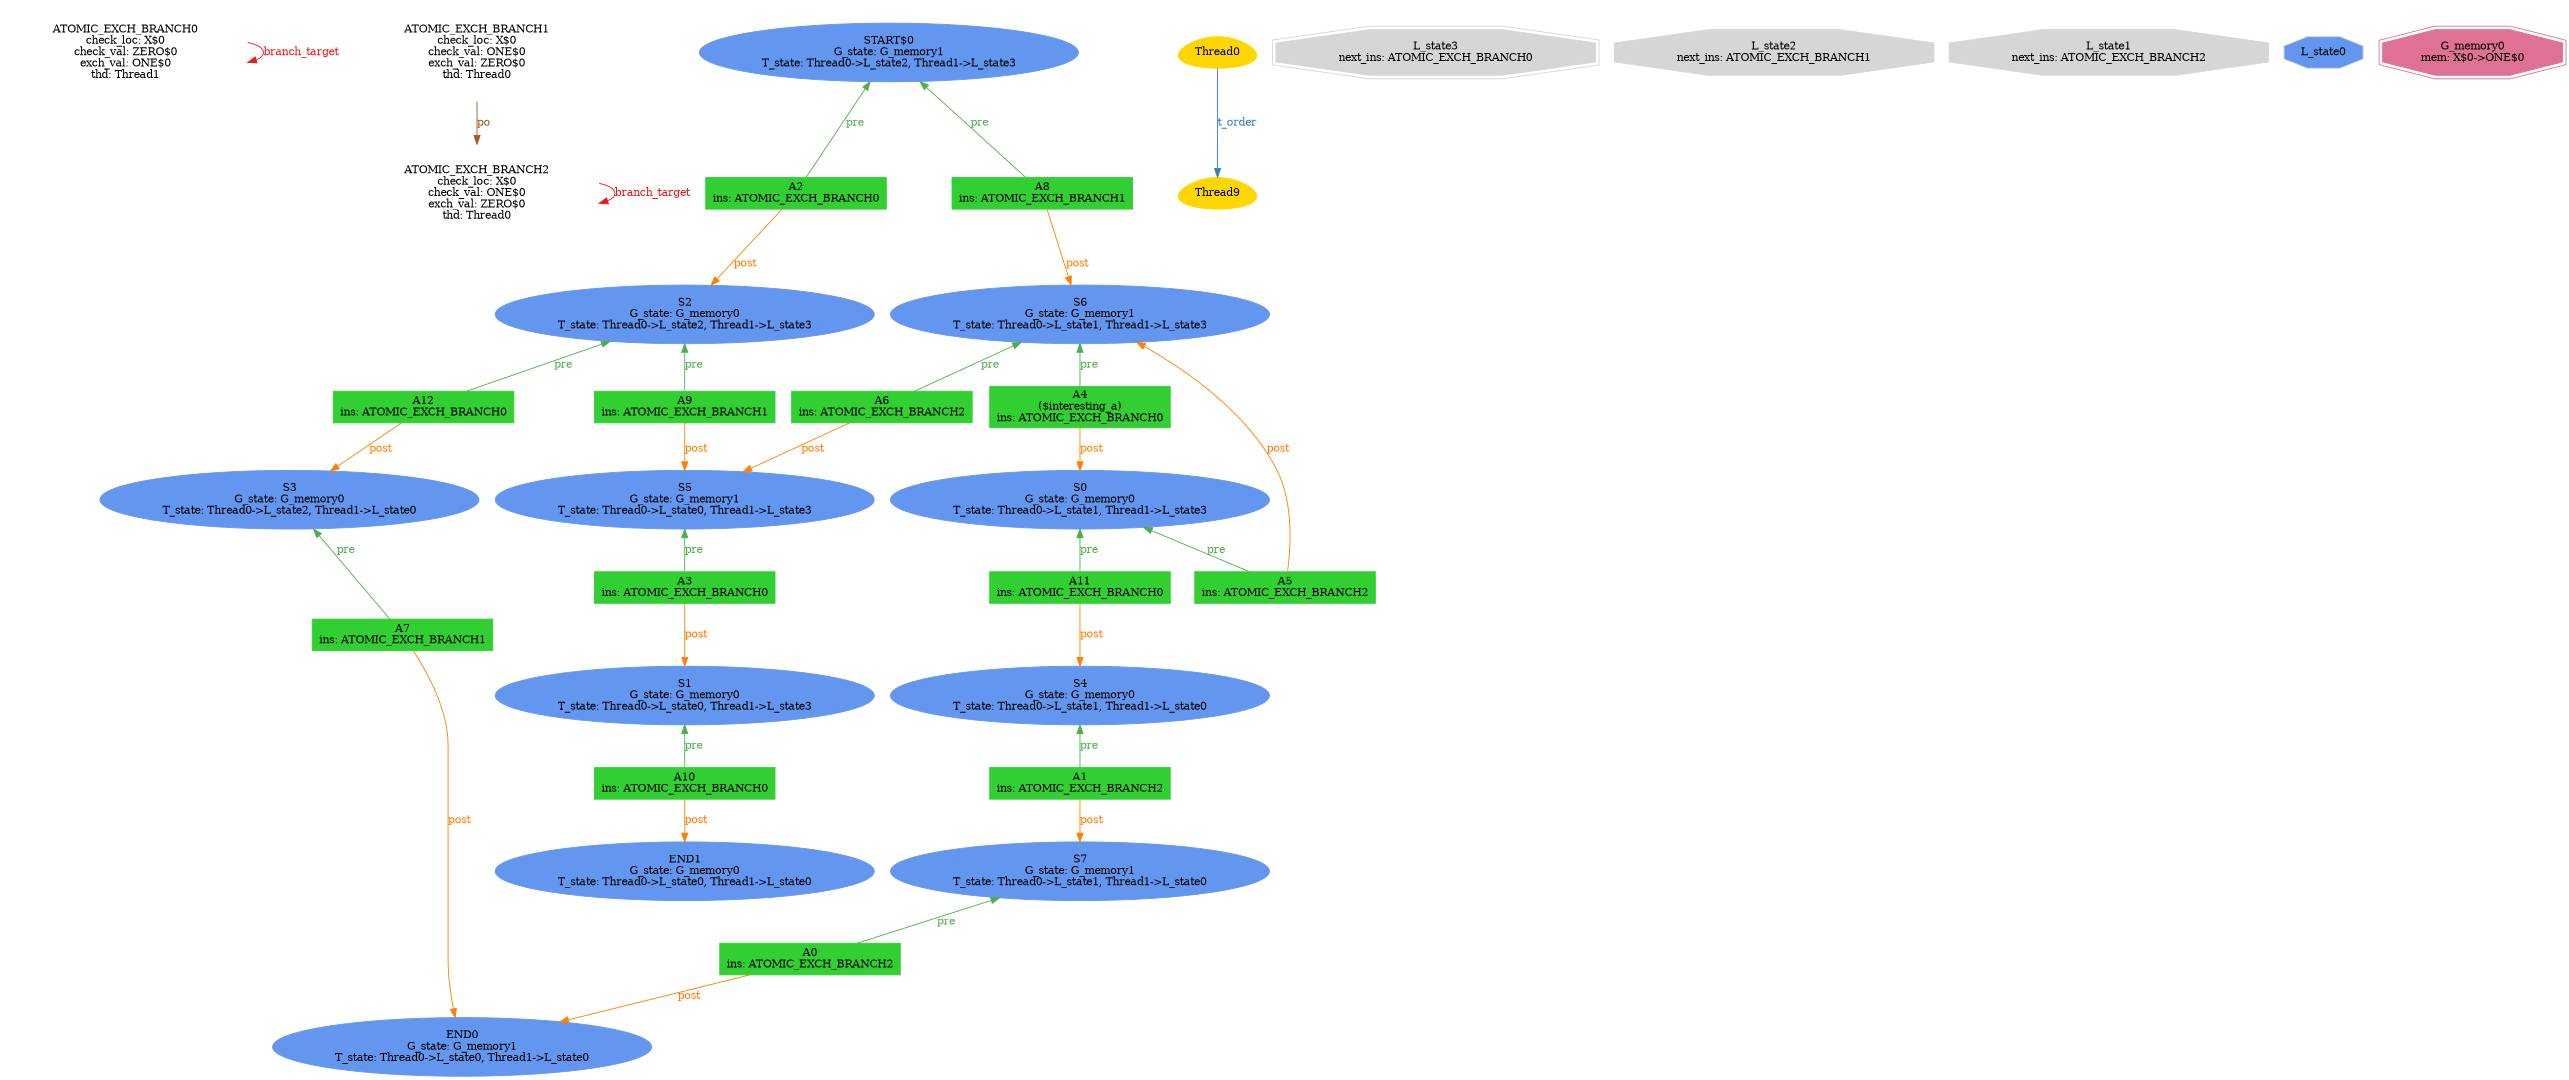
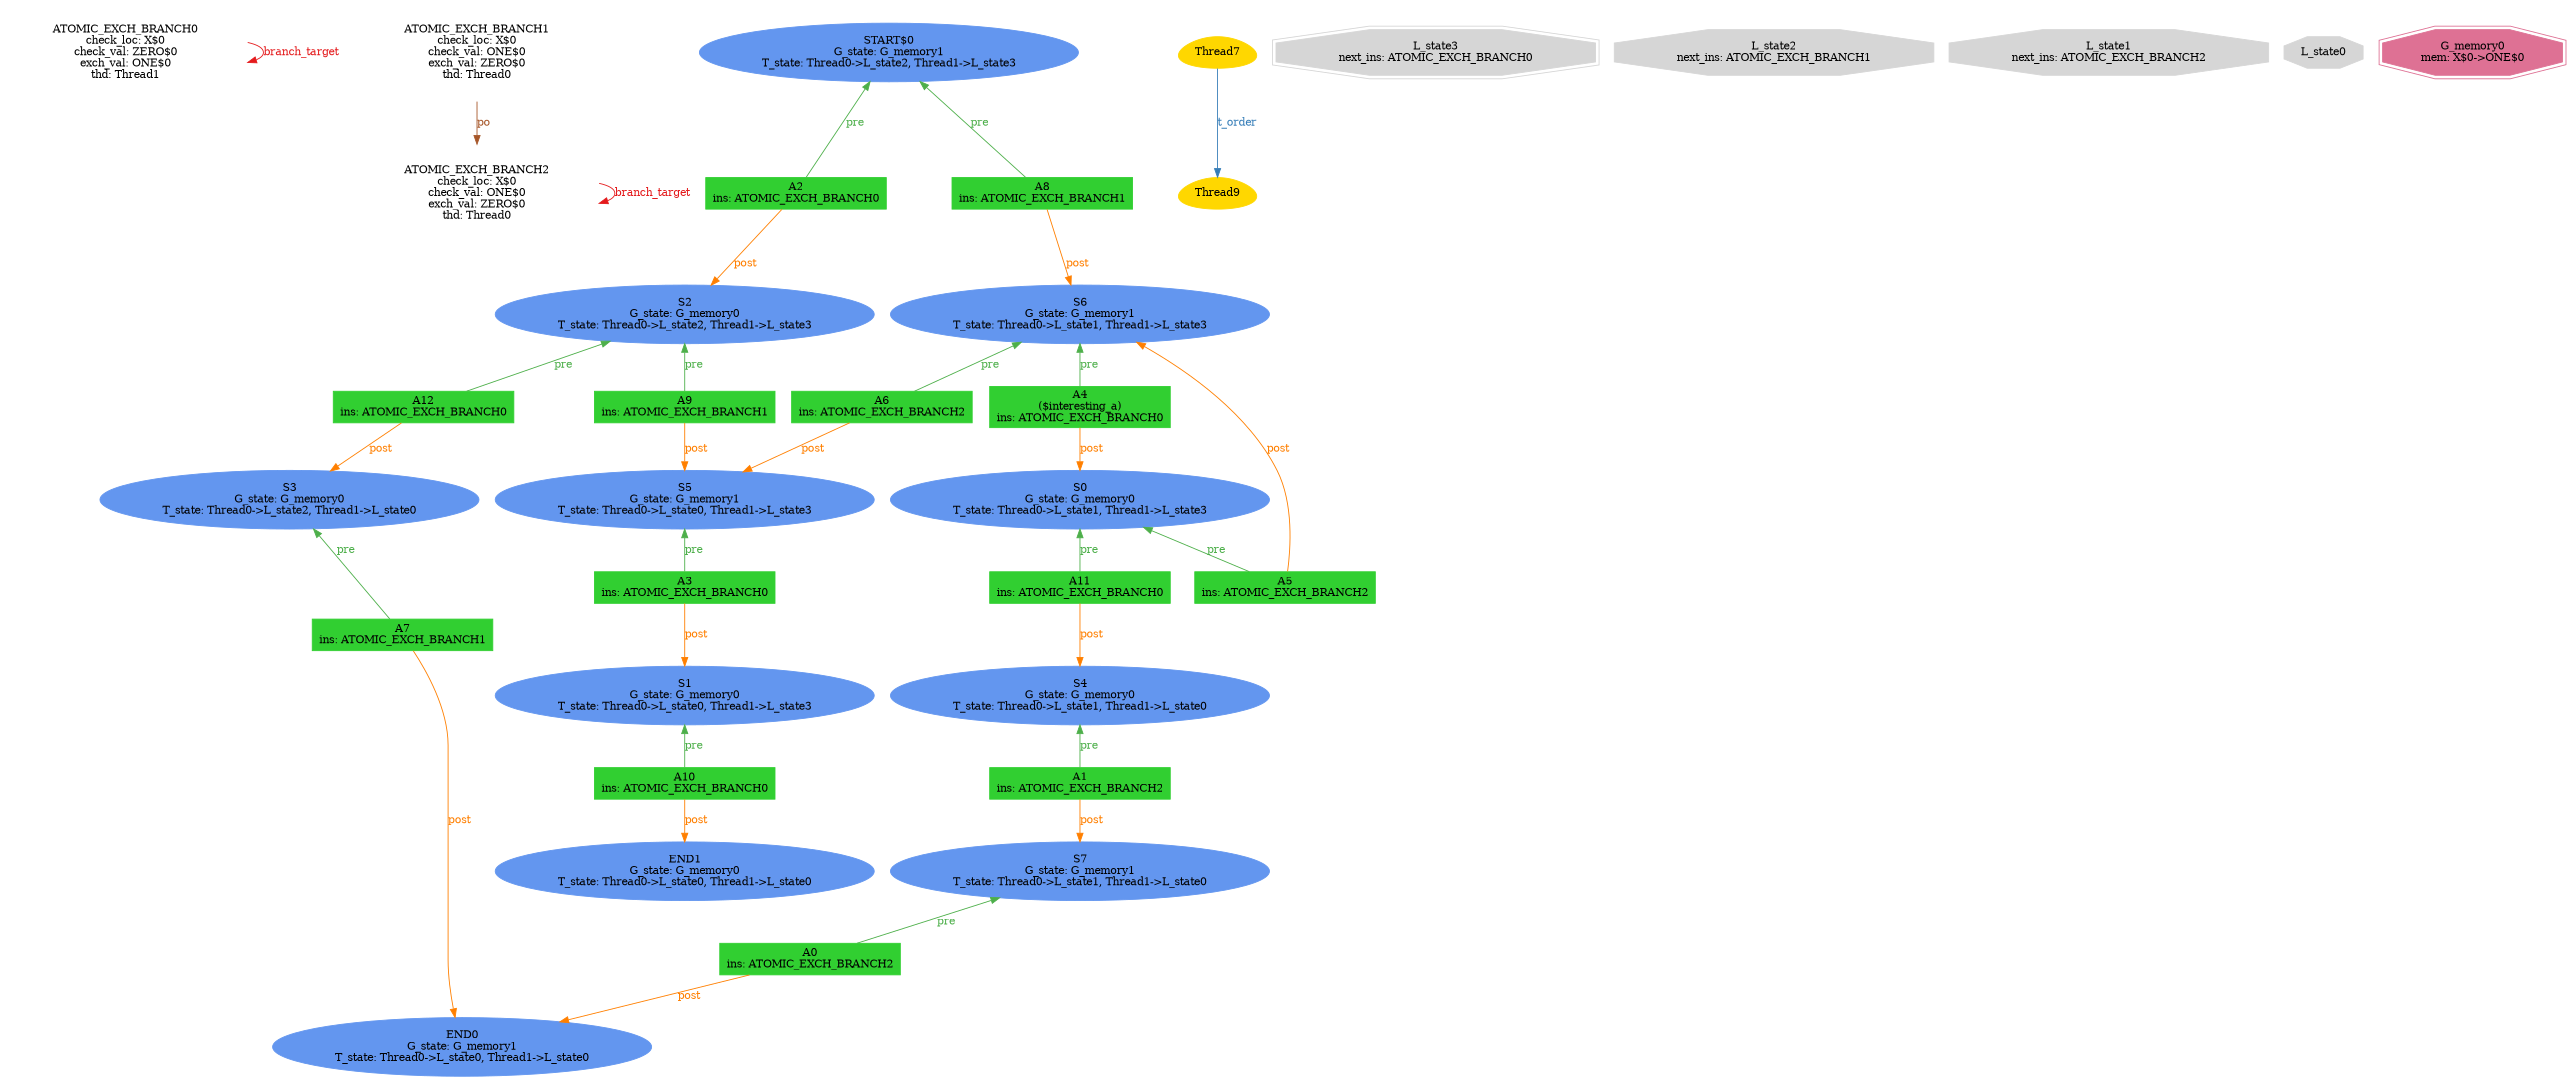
node "Thread0": label "Thread0" -> "Thread7"
node "L_state0": fillcolor #6396ef -> #d6d6d6
